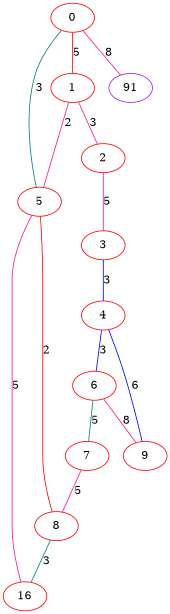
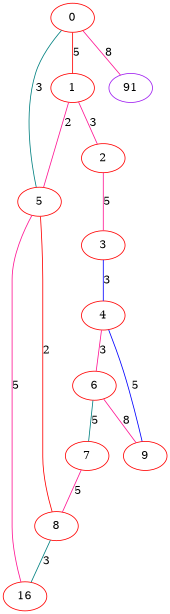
edge "4" -- "6": color blue -> deeppink
edge "4" -- "9": label "6" -> "5"
